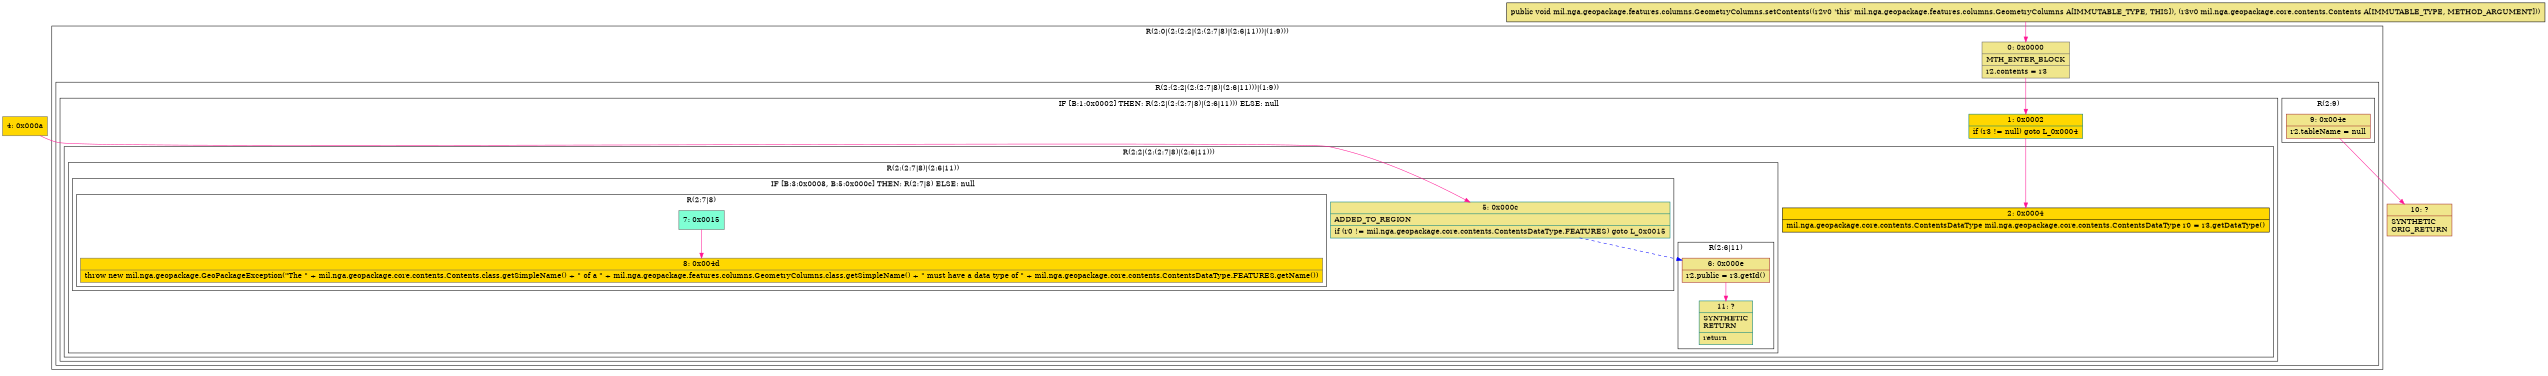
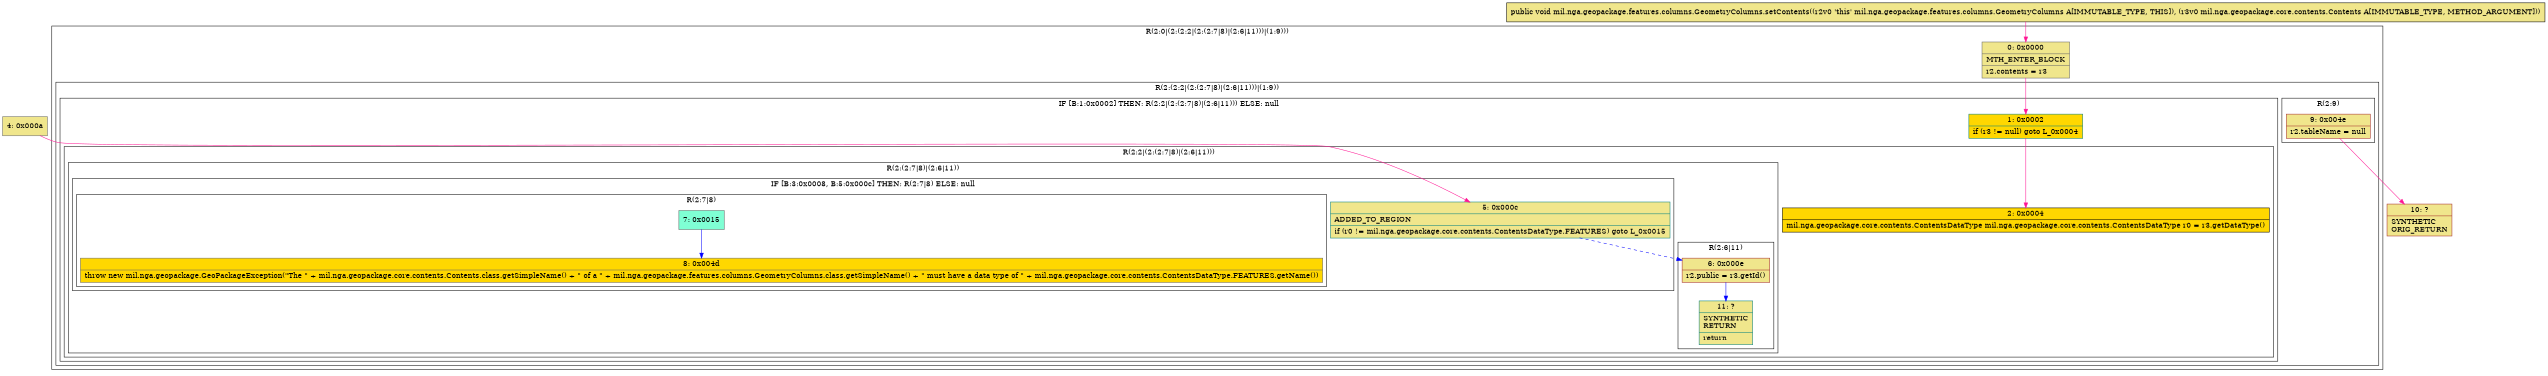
node "4: 0x000a": fillcolor gold -> khaki
edge "7: 0x0015" -> "8: 0x004d": color deeppink -> blue
edge "6: 0x000e" -> "11: ?": color deeppink -> blue
